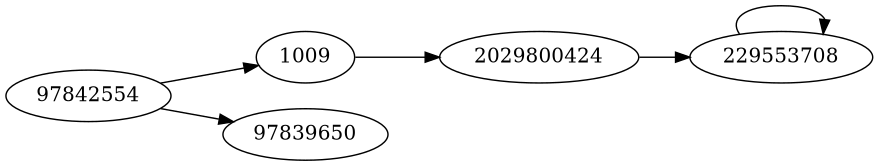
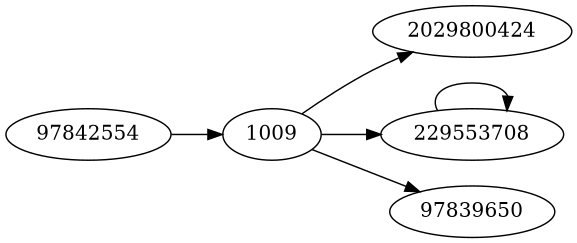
edge "2029800424" -> "229553708": now "1009" -> "229553708"
edge "97842554" -> "97839650": now "1009" -> "97839650"
